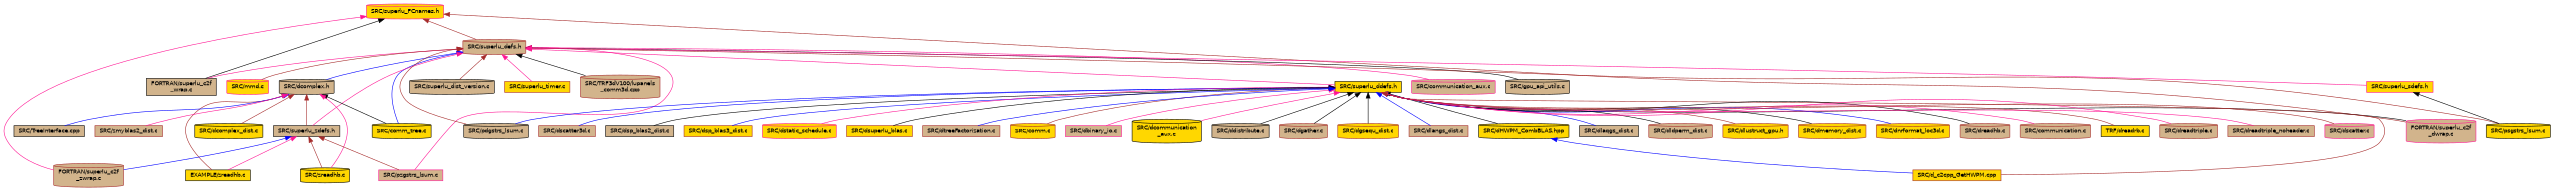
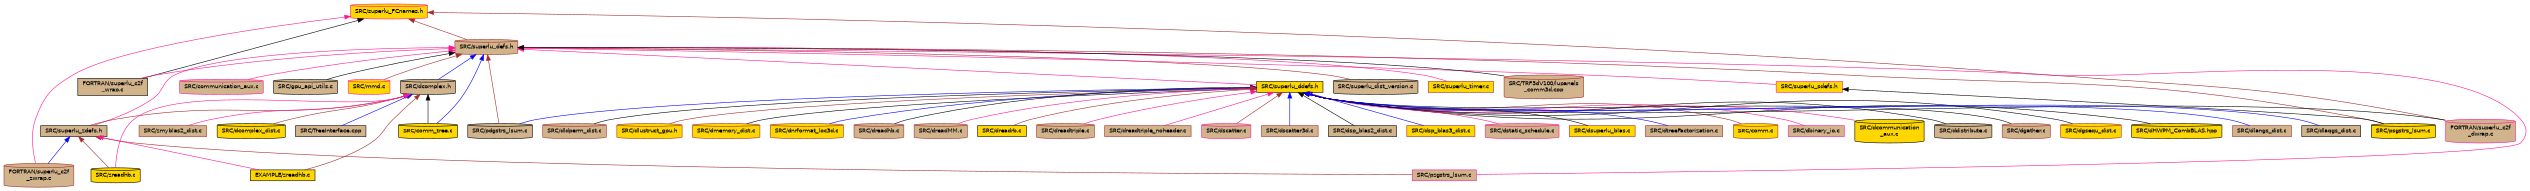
node "SRC/dstatic_schedule.c": fillcolor gold -> tan
node "SRC/communication.c": label "SRC/communication.c" -> "SRC/dreadMM.c"
node "TRF/dreadrb.c": label "TRF/dreadrb.c" -> "SRC/dreadrb.c"
node "SRC/d_c2cpp_GetHWPM.cpp": removed
